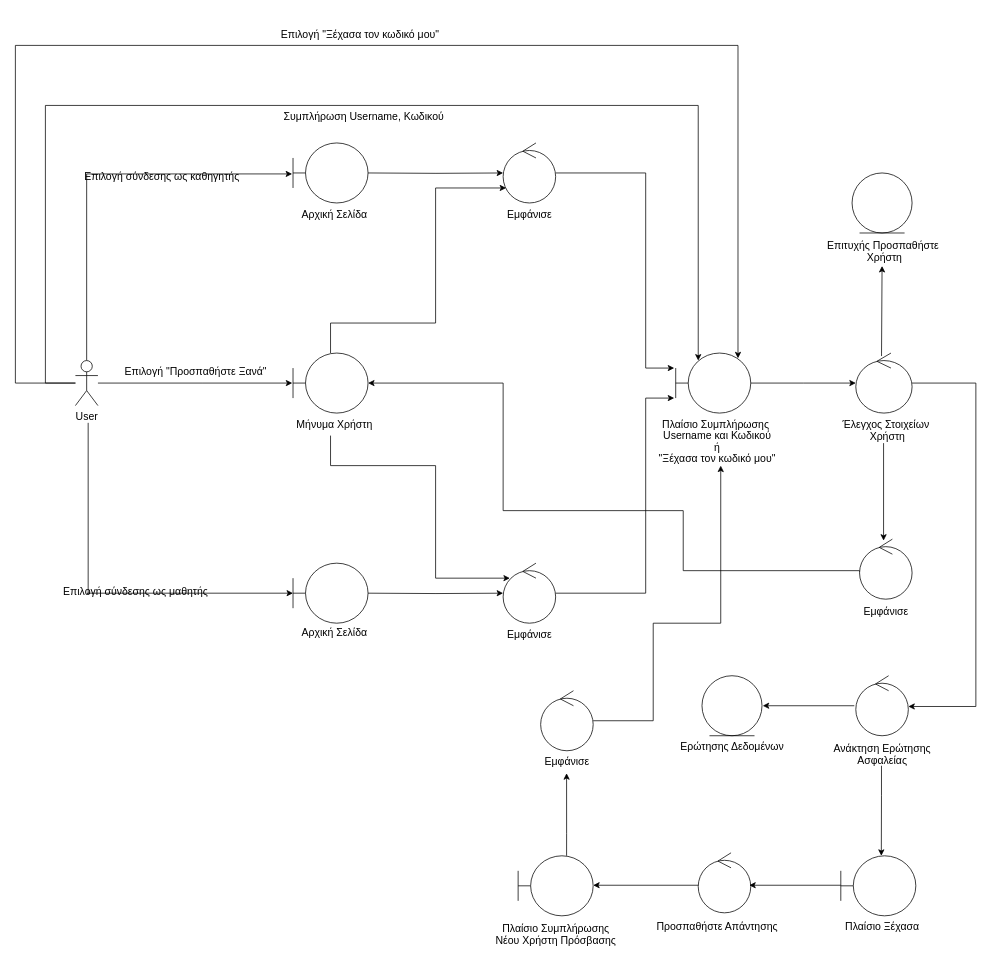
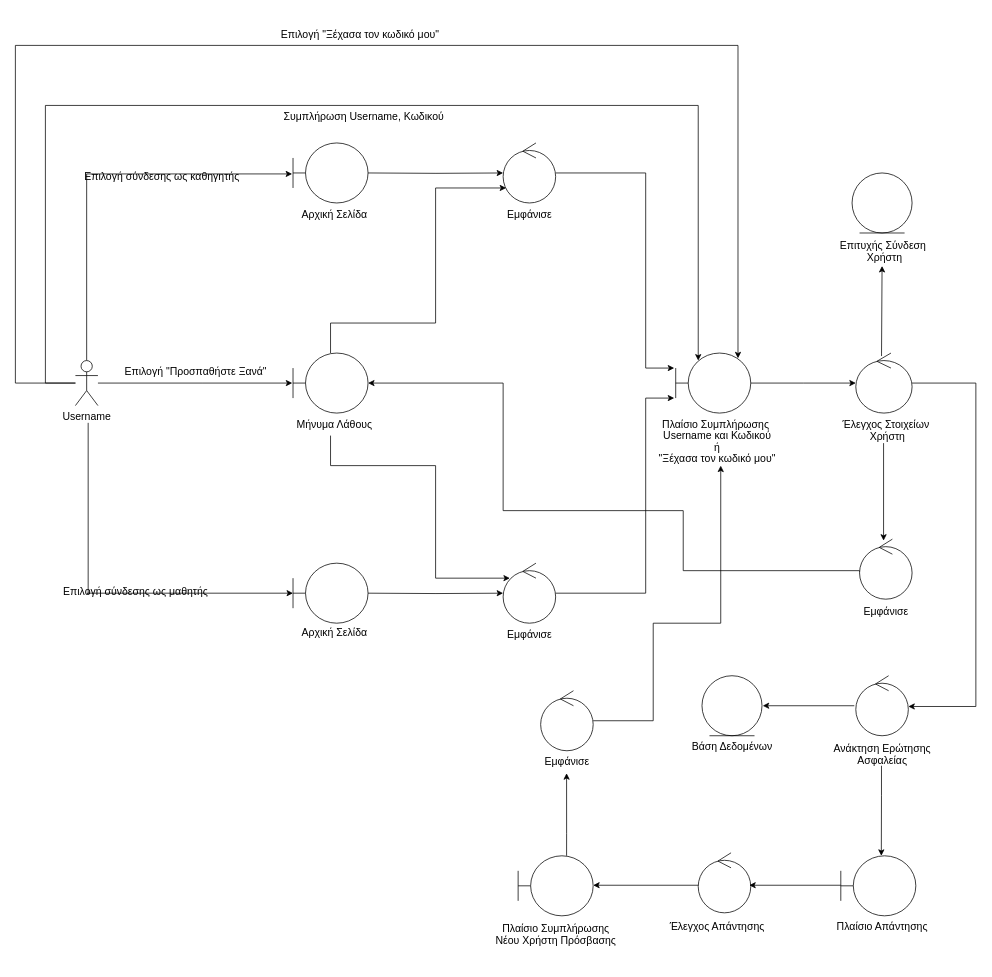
node "Επιτυχής Προσπαθήστε Χρήστη": label "Επιτυχής Προσπαθήστε Χρήστη" -> "Επιτυχής Σύνδεση Χρήστη"
node "User": label "User" -> "Username"
node "Μήνυμα Χρήστη": label "Μήνυμα Χρήστη" -> "Μήνυμα Λάθους"
node "Ερώτησης Δεδομένων": label "Ερώτησης Δεδομένων" -> "Βάση Δεδομένων"
node "Προσπαθήστε Απάντησης": label "Προσπαθήστε Απάντησης" -> "Έλεγχος Απάντησης"
node "Πλαίσιο Ξέχασα": label "Πλαίσιο Ξέχασα" -> "Πλαίσιο Απάντησης"
